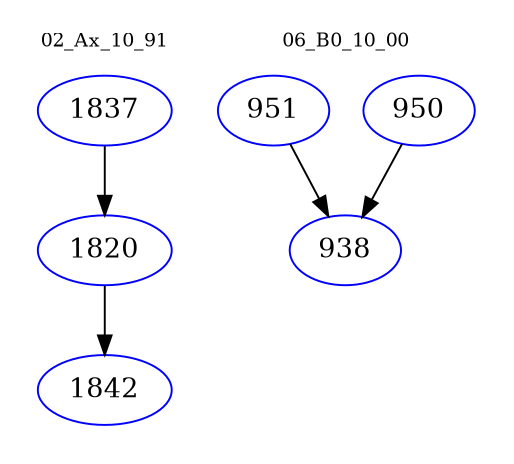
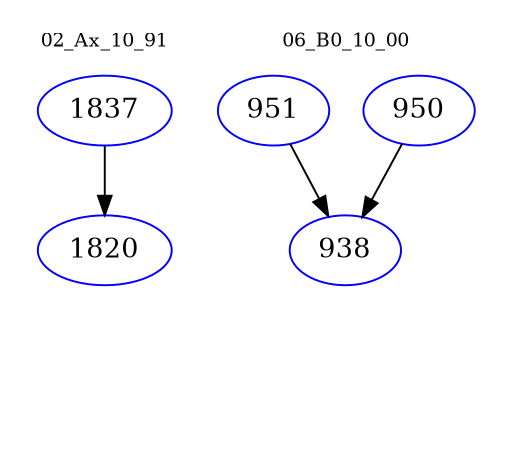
node "1842": removed
